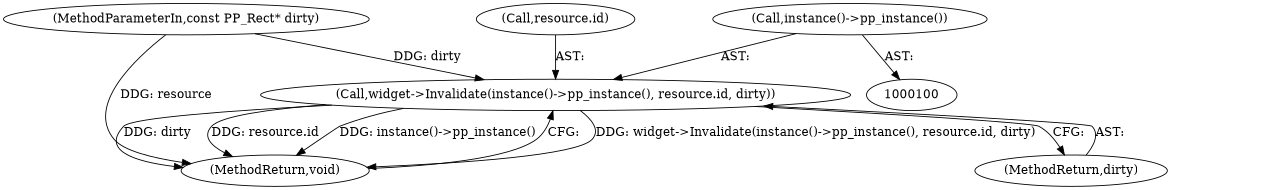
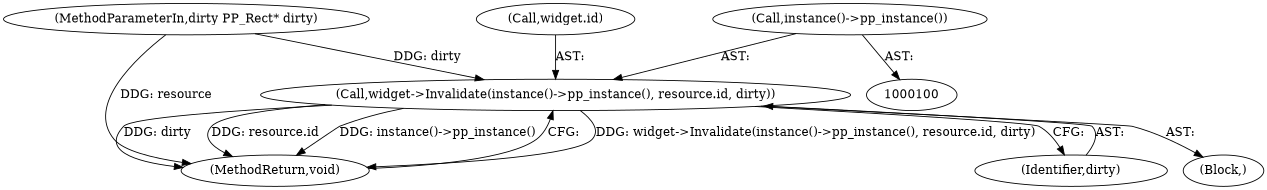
node "(MethodParameterIn,const PP_Rect* dirty)": label "(MethodParameterIn,const PP_Rect* dirty)" -> "(MethodParameterIn,dirty PP_Rect* dirty)"
node "(Call,resource.id)": label "(Call,resource.id)" -> "(Call,widget.id)"
node "(MethodReturn,dirty)": label "(MethodReturn,dirty)" -> "(Identifier,dirty)"
node "(Block,)": added
